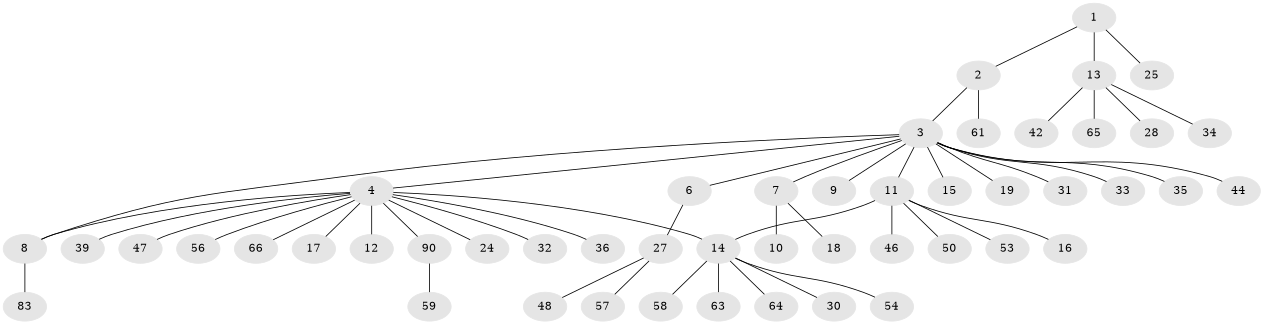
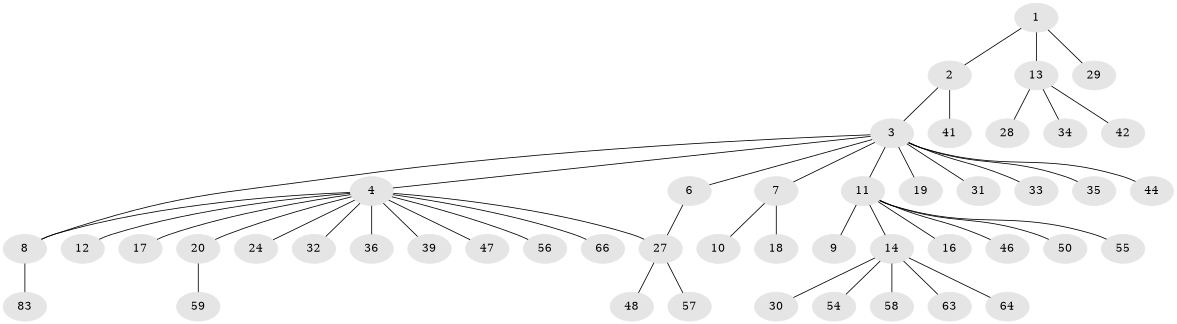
node "25": label "25" -> "29"
node "61": label "61" -> "41"
node "65": removed
edge "3" -- "9": now "11" -- "9"
node "15": removed
edge "4" -- "14": now "4" -- "27"
node "90": label "90" -> "20"
node "53": label "53" -> "55"
